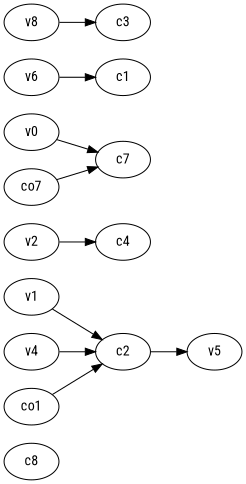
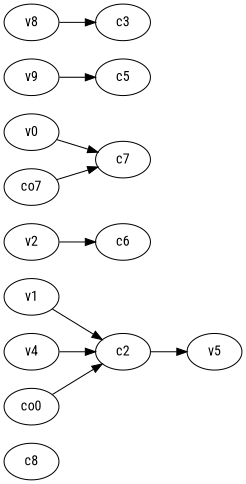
node "v6": label "v6" -> "v9"
node "c1": label "c1" -> "c5"
node "c4": label "c4" -> "c6"
node "co1": label "co1" -> "co0"
